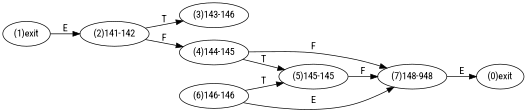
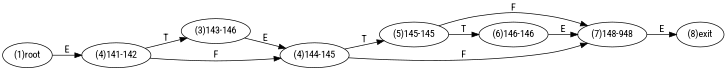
node "(1)exit": label "(1)exit" -> "(1)root"
node "(2)141-142": label "(2)141-142" -> "(4)141-142"
edge "(3)143-146" -> "(4)144-145": added, label "E"
node "(0)exit": label "(0)exit" -> "(8)exit"
edge "(6)146-146" -> "(5)145-145": reversed
